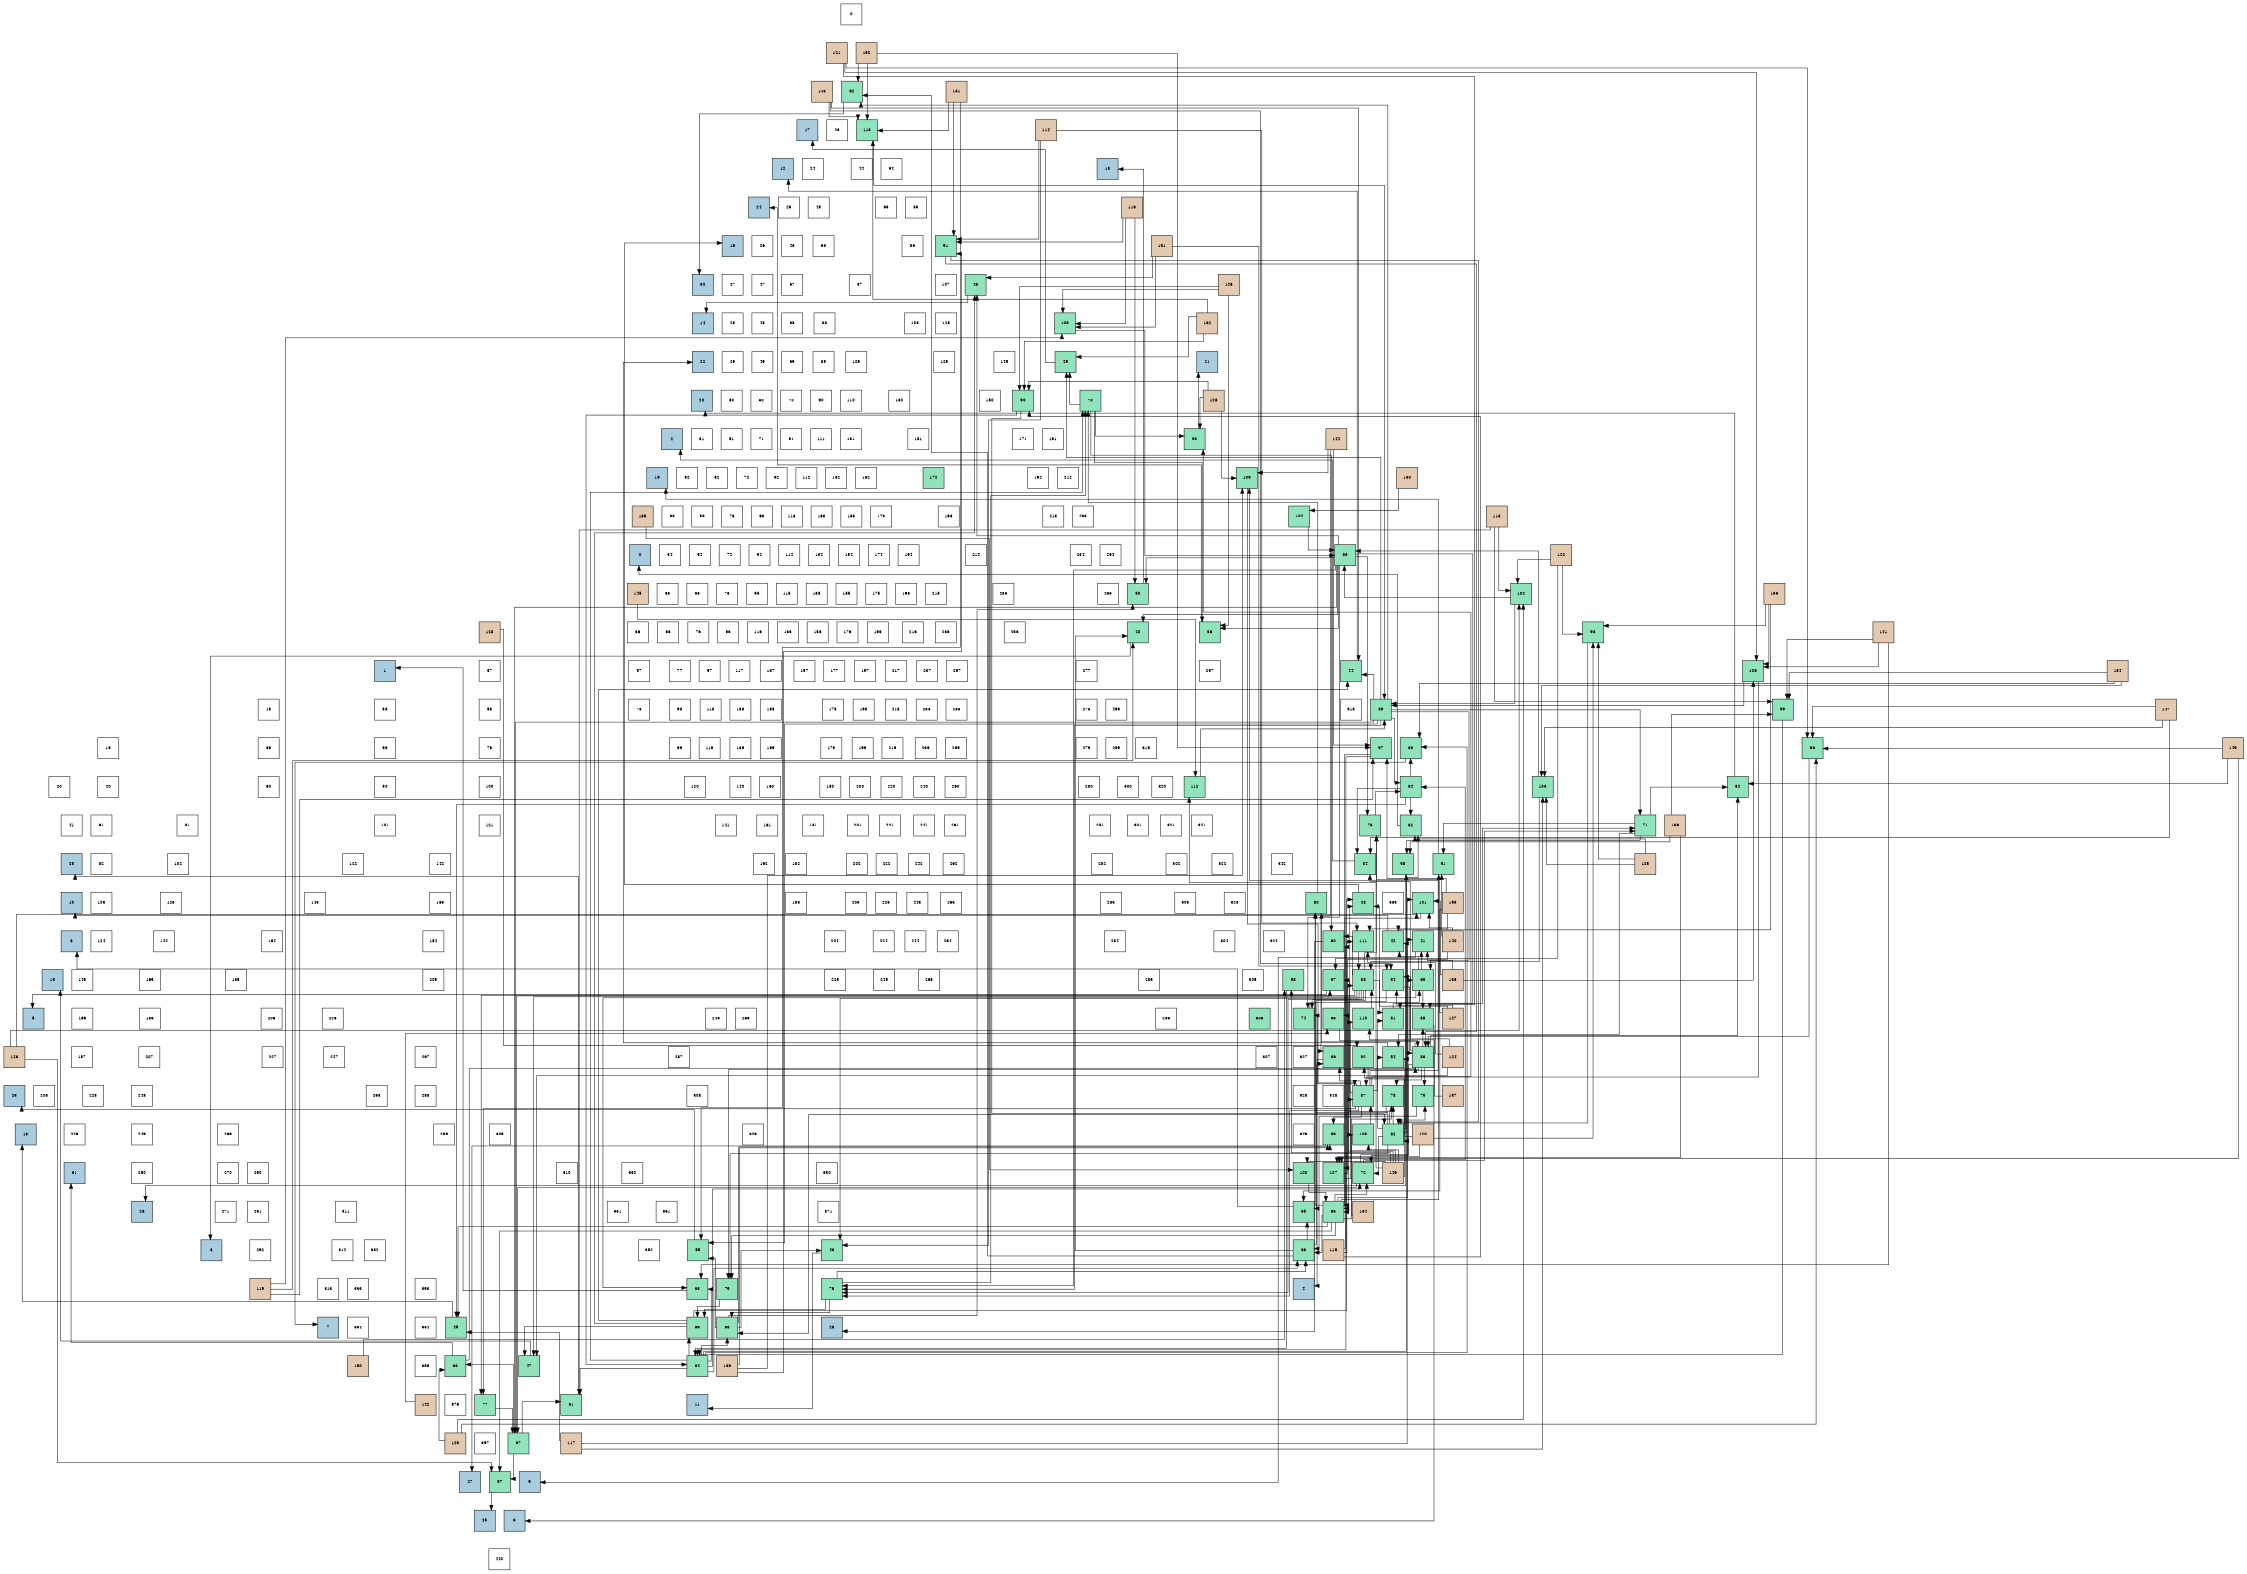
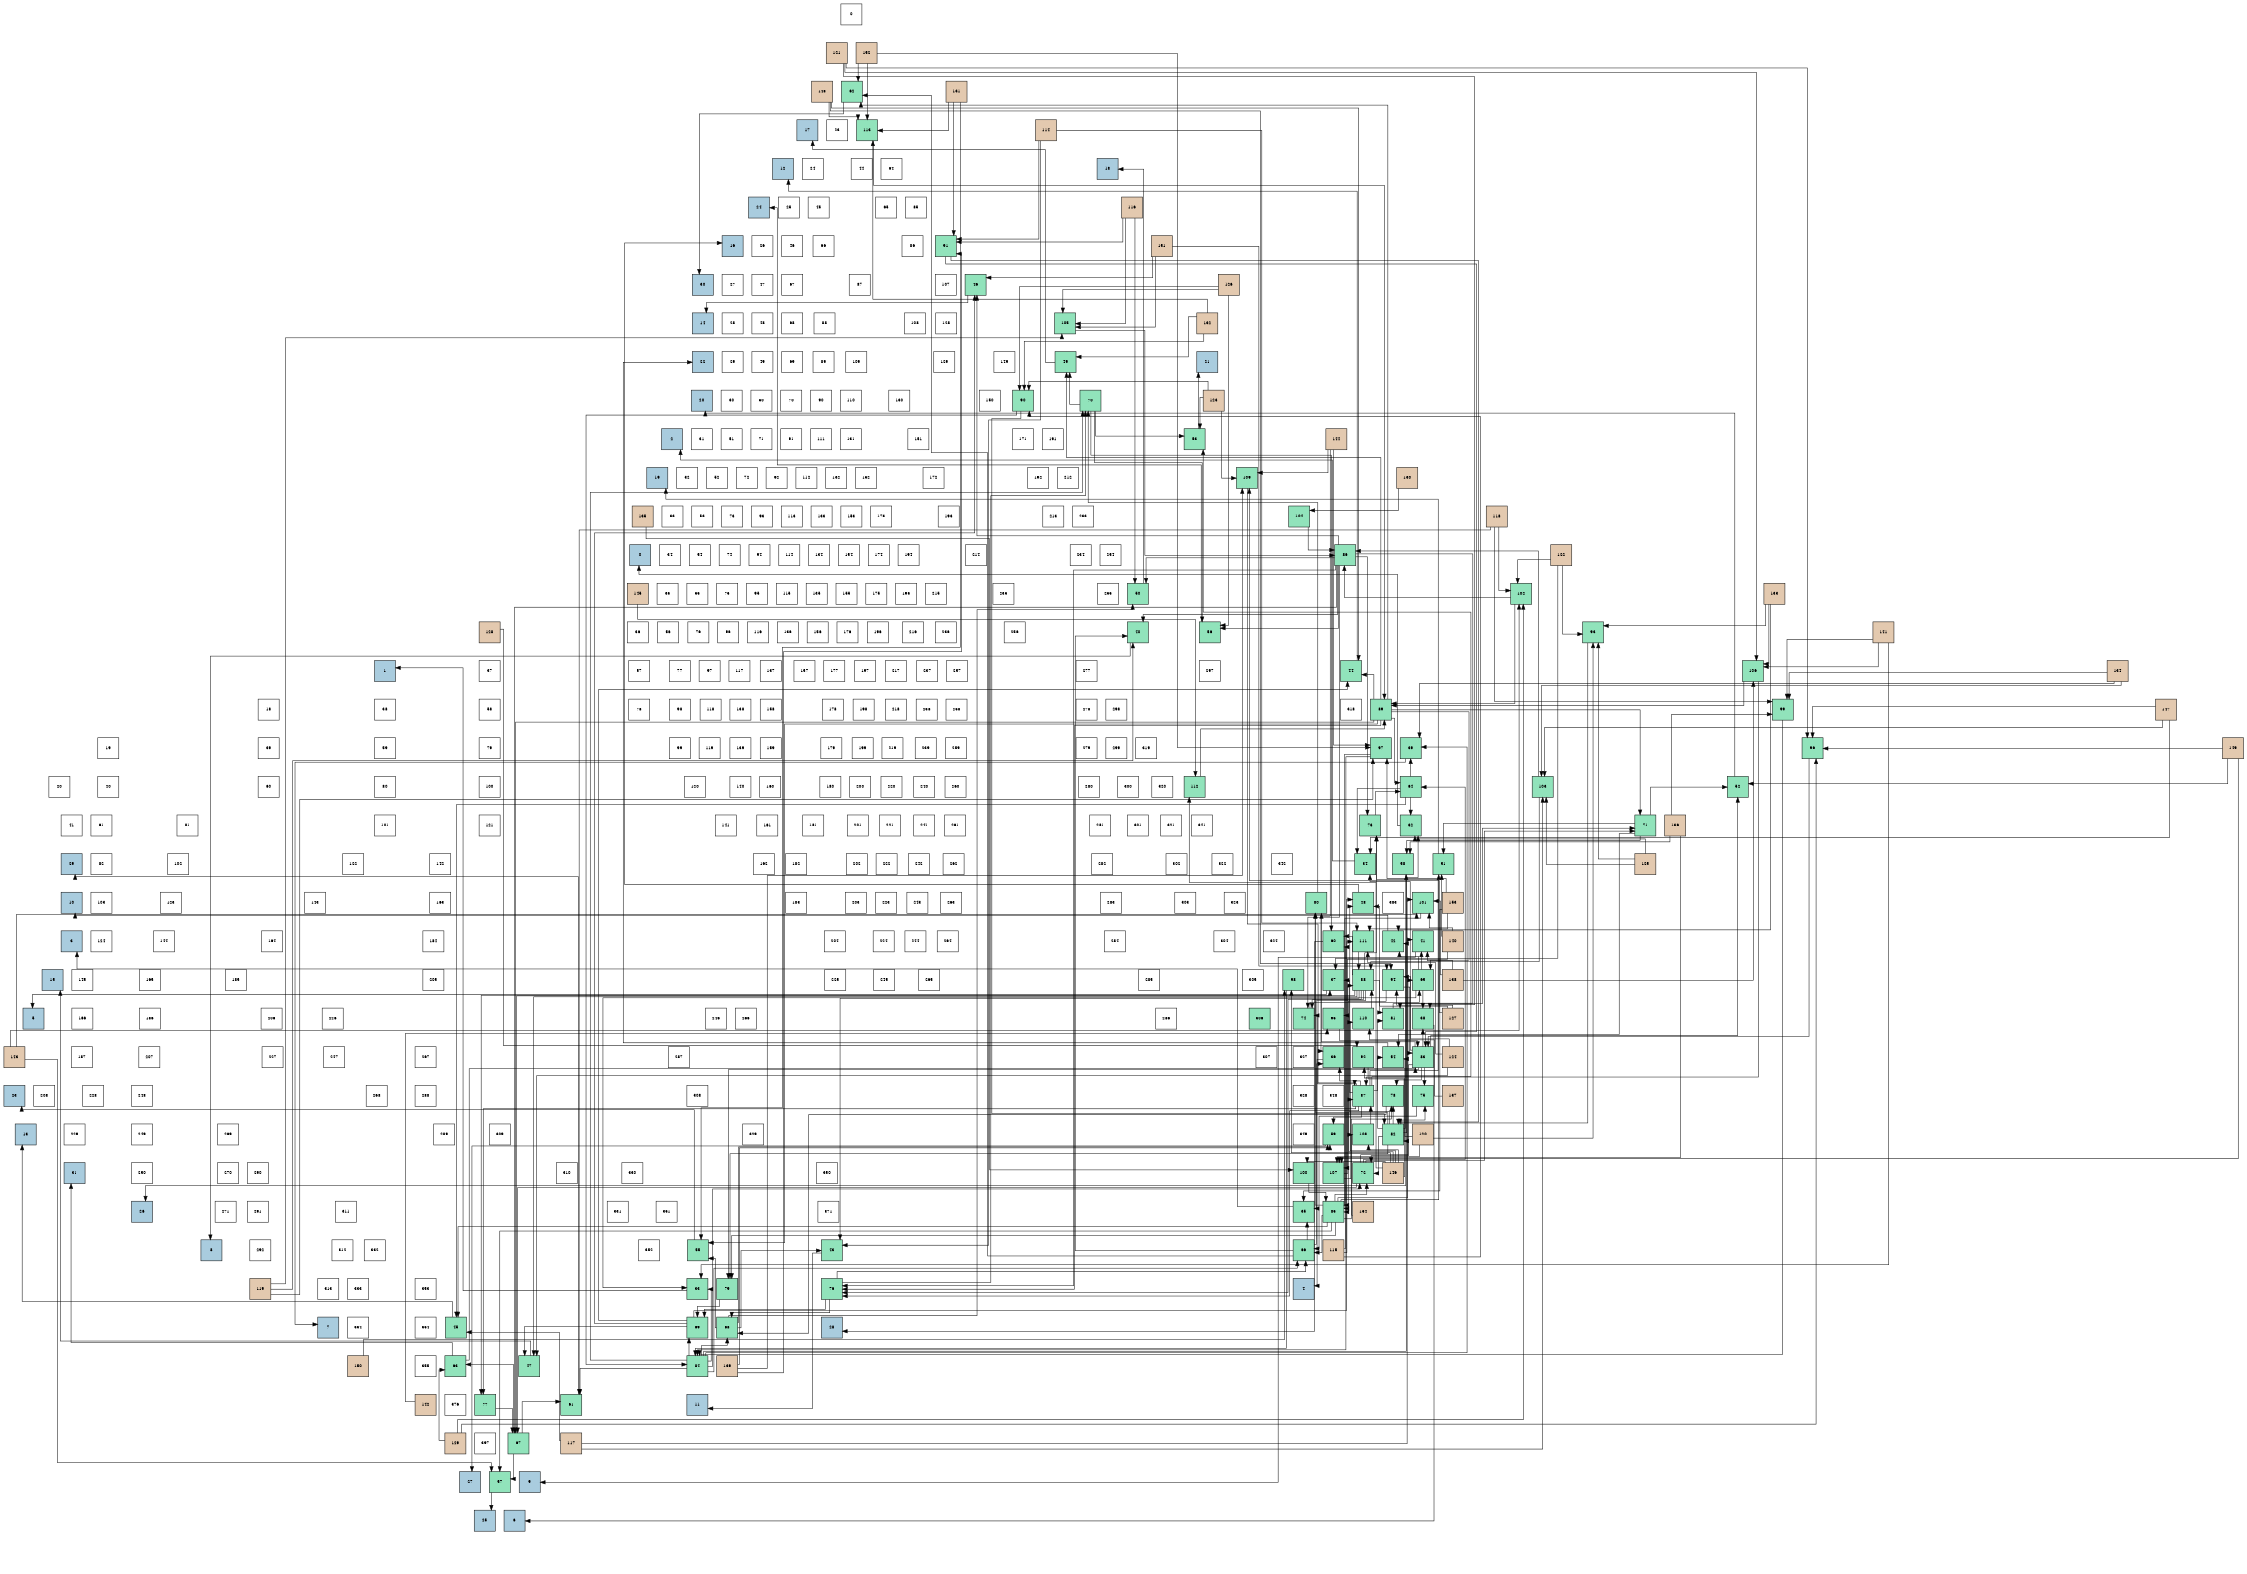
node "172": fillcolor #91e3bb -> #ffffff
node "440": removed
